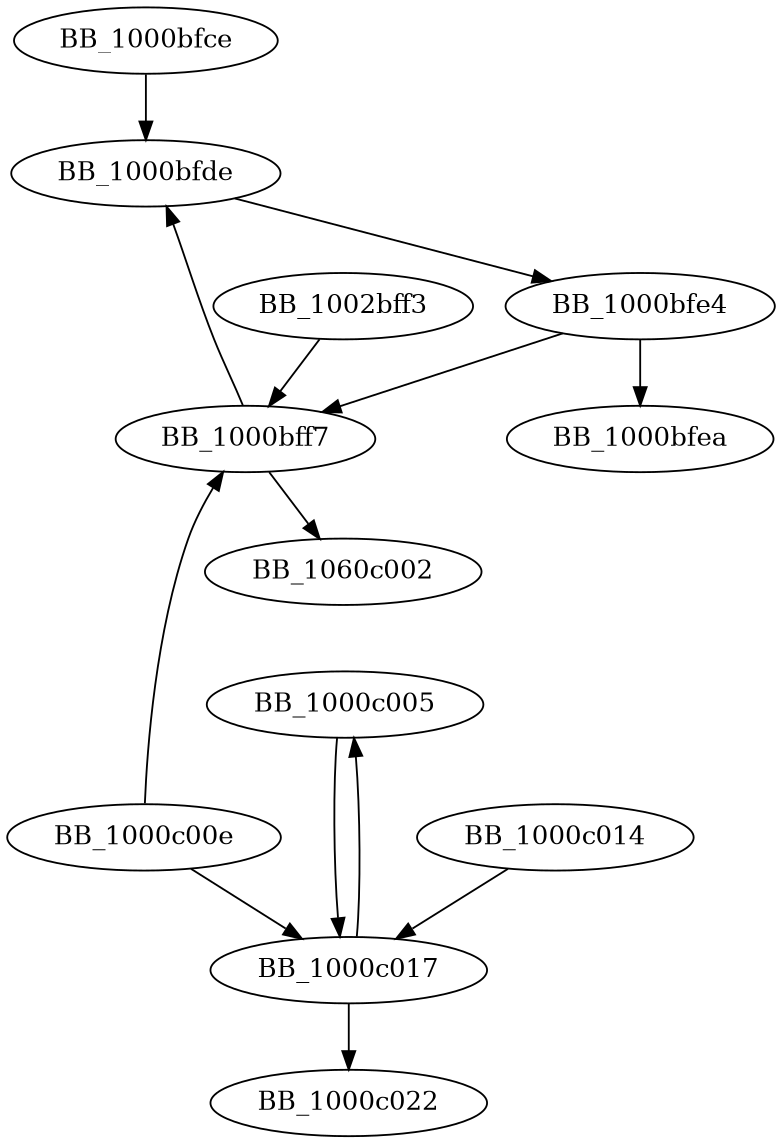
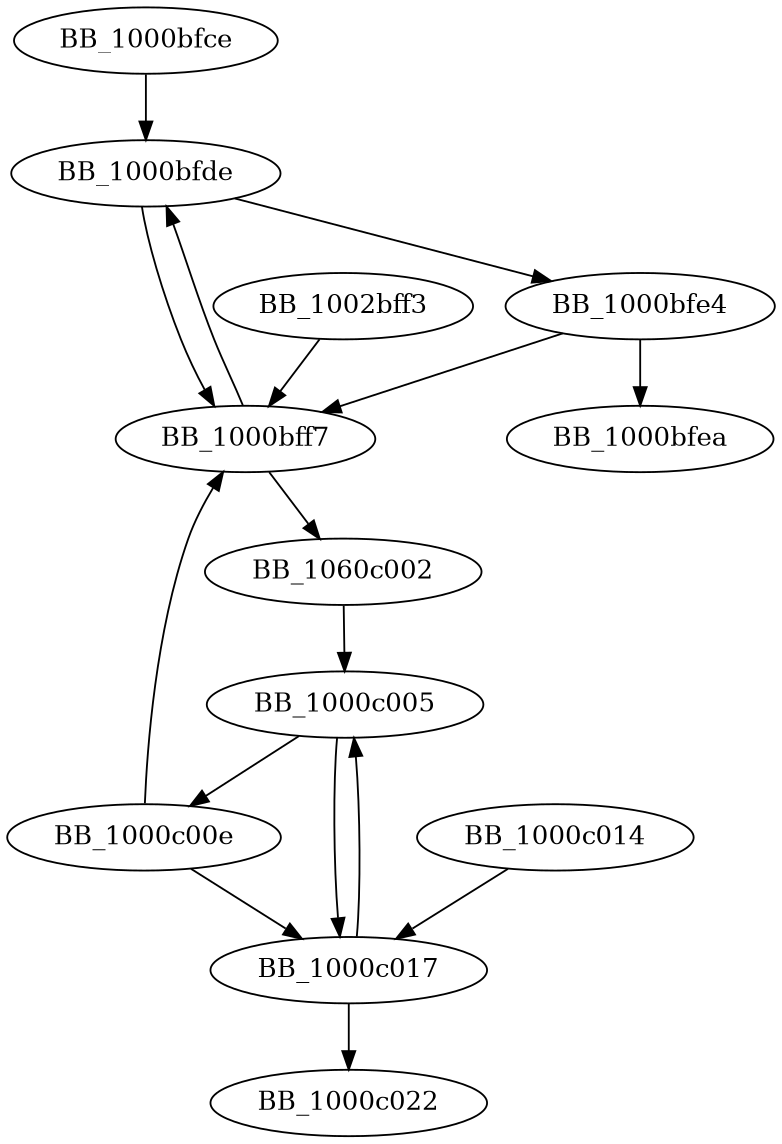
edge "BB_1000bfde" -> "BB_1000bff7": added
edge "BB_1060c002" -> "BB_1000c005": added
edge "BB_1000c005" -> "BB_1000c00e": added
